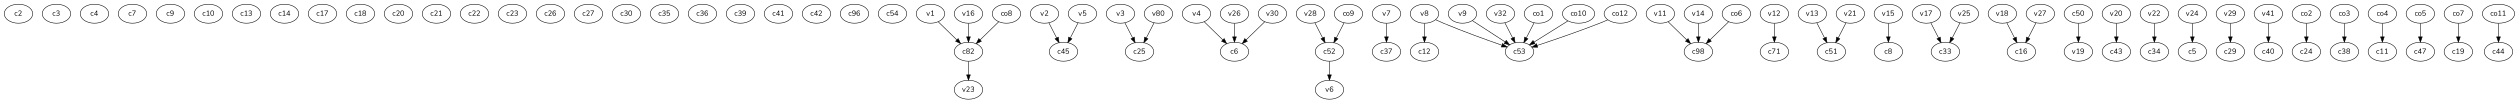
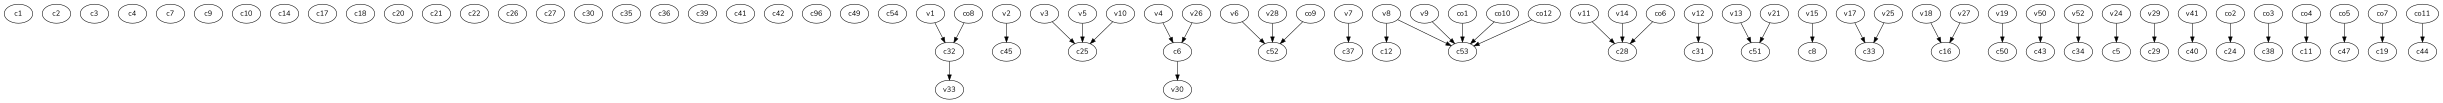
node "c1": added
node "c13": removed
node "c23": removed
node "c49": added
node "v16": removed
node "v80": label "v80" -> "v10"
node "v32": removed
node "v20": label "v20" -> "v50"
node "v22": label "v22" -> "v52"
edge "v5" -> "c45": now "v5" -> "c25"
edge "c50" -> "v19": reversed
edge "v30" -> "c6": reversed
node "c82": label "c82" -> "c32"
node "c98": label "c98" -> "c28"
node "c71": label "c71" -> "c31"
edge "c52" -> "v6": reversed
node "v23": label "v23" -> "v33"
